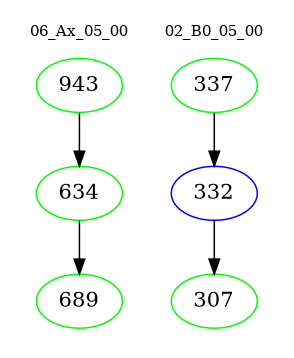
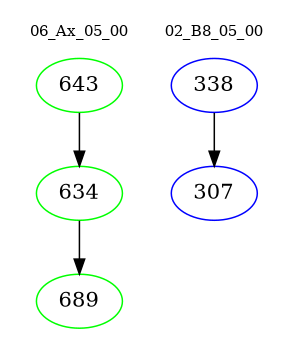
cluster "02_B0_05_00": label "02_B0_05_00" -> "02_B8_05_00"
node "943": label "943" -> "643"
node "337": removed
node "332": label "332" -> "338"
node "307": color green -> blue
